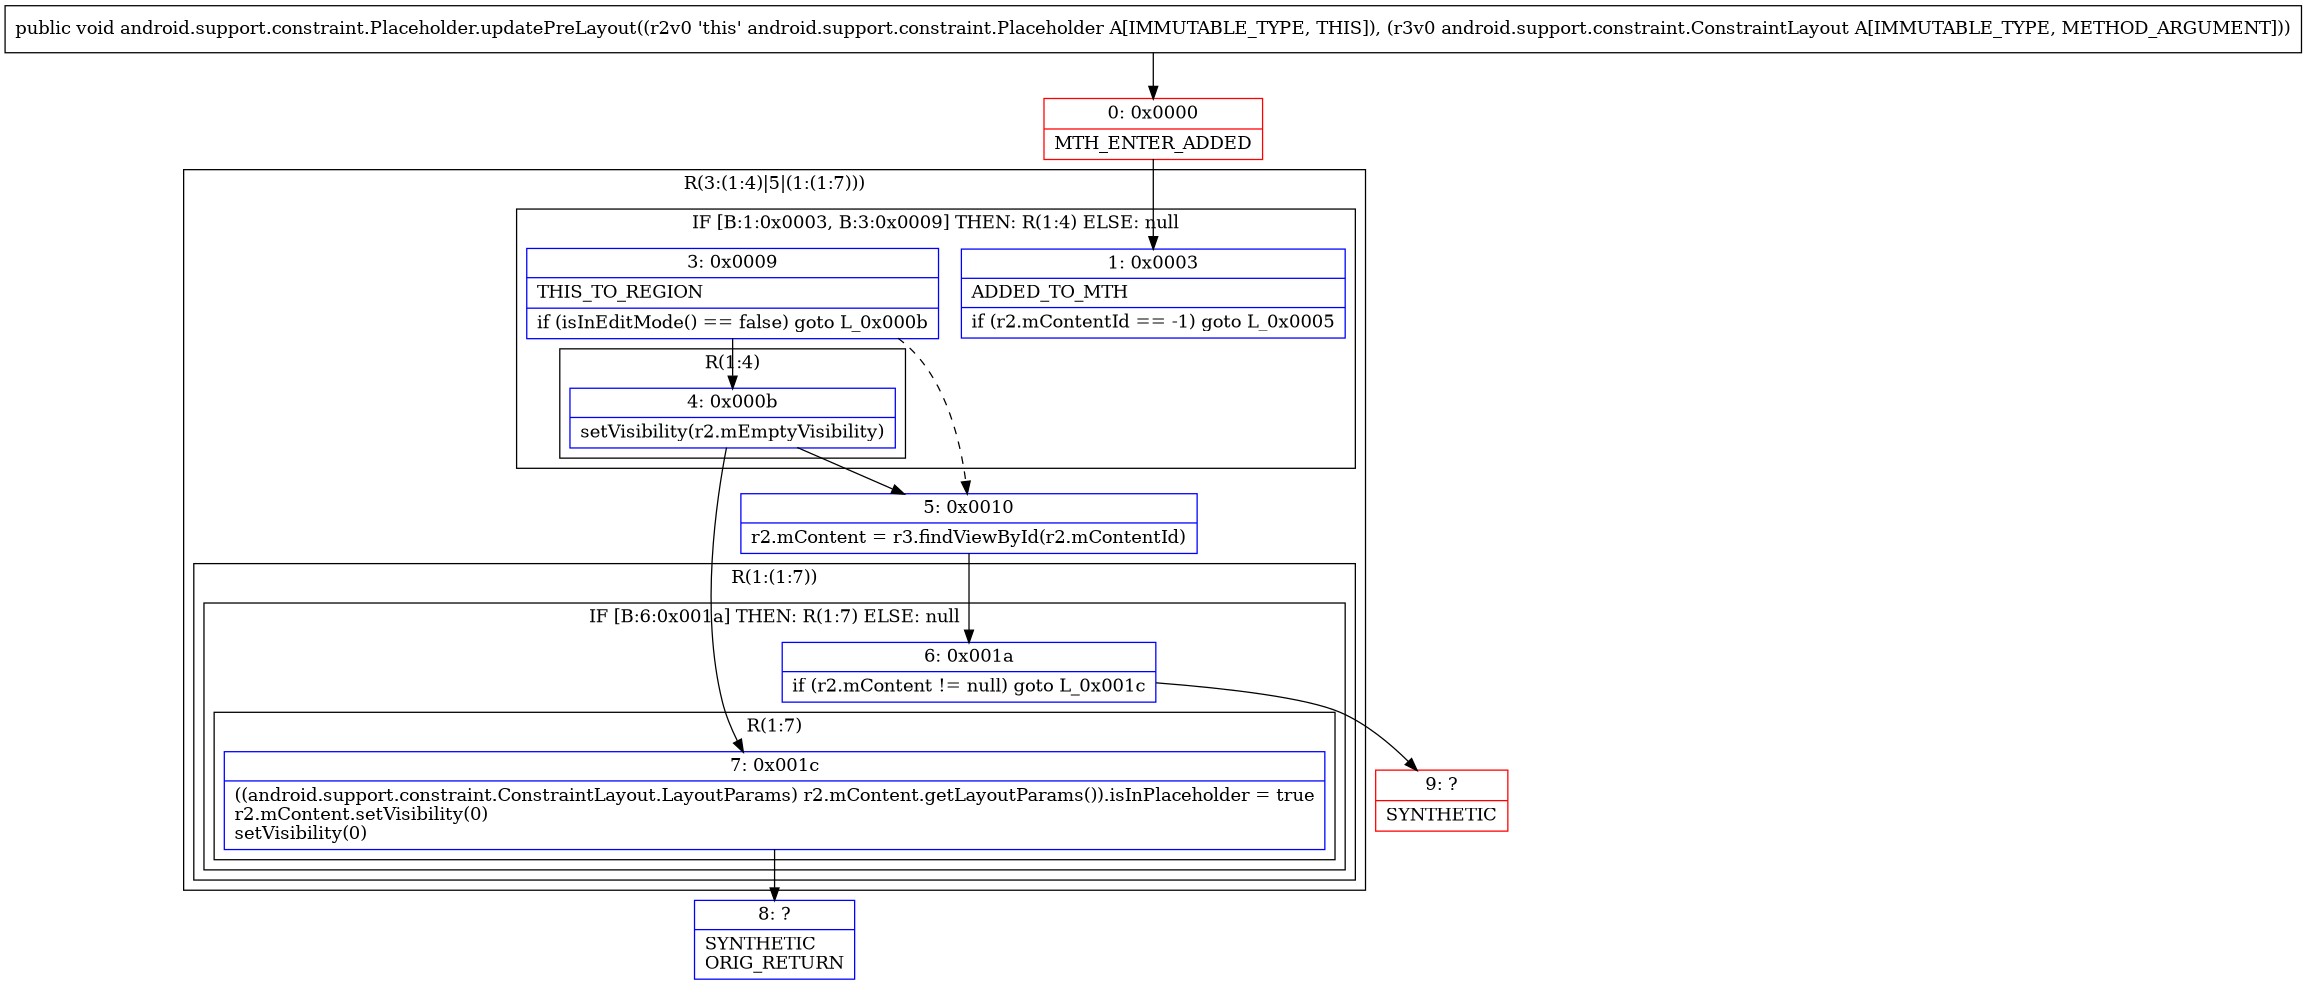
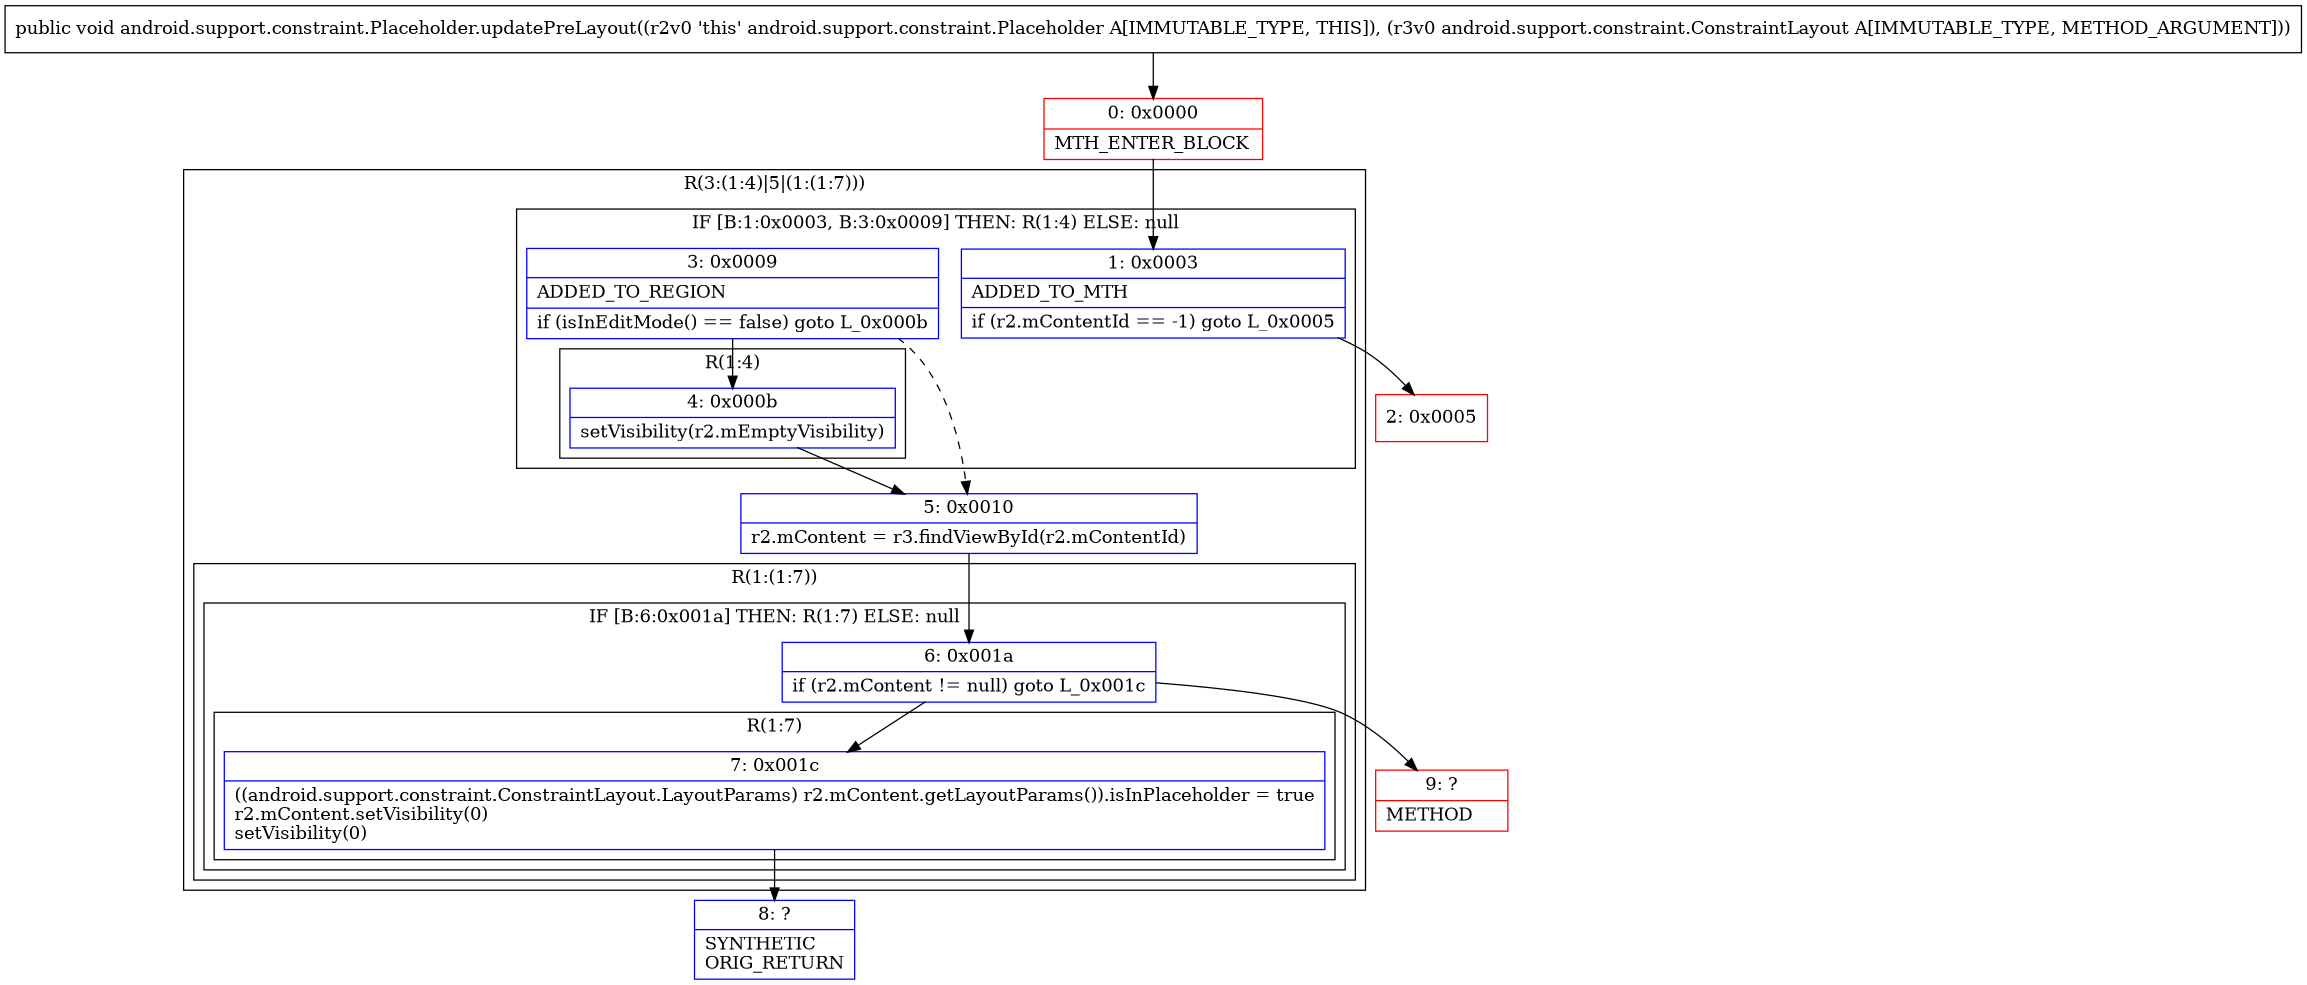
node "0: 0x0000": text "MTH_ENTER_ADDED" -> "MTH_ENTER_BLOCK"
node "3: 0x0009": text "THIS_TO_REGION" -> "ADDED_TO_REGION"
node "2: 0x0005": added
edge "4: 0x000b" -> "7: 0x001c": now "6: 0x001a" -> "7: 0x001c"
node "9: ?": text "SYNTHETIC" -> "METHOD"
